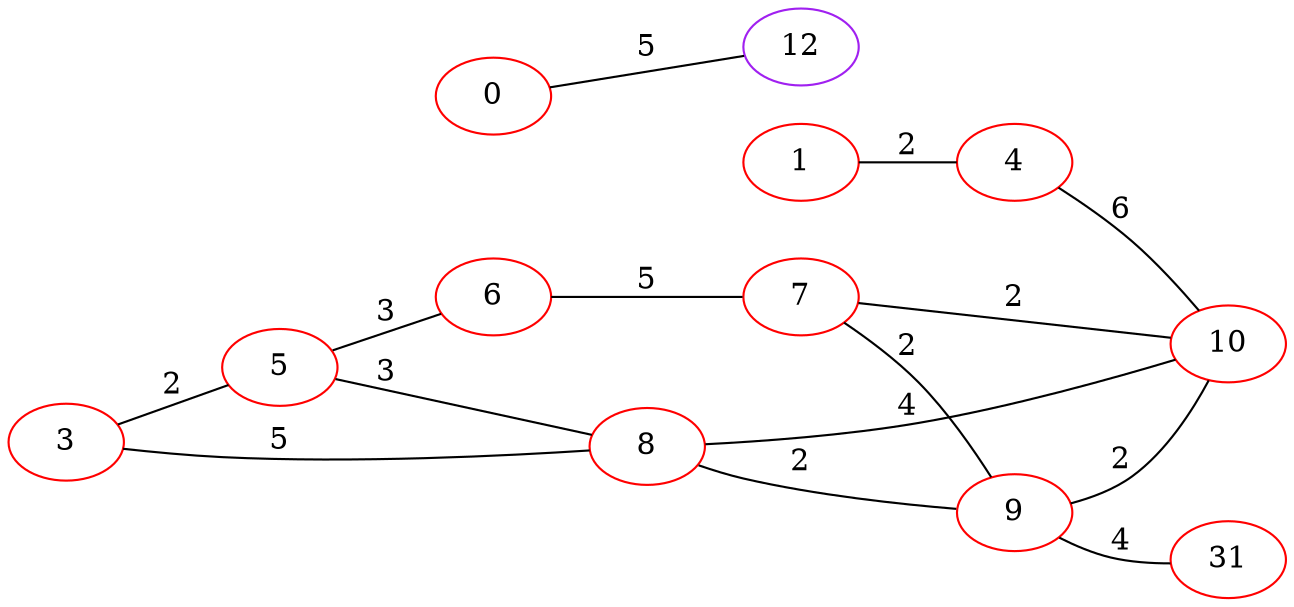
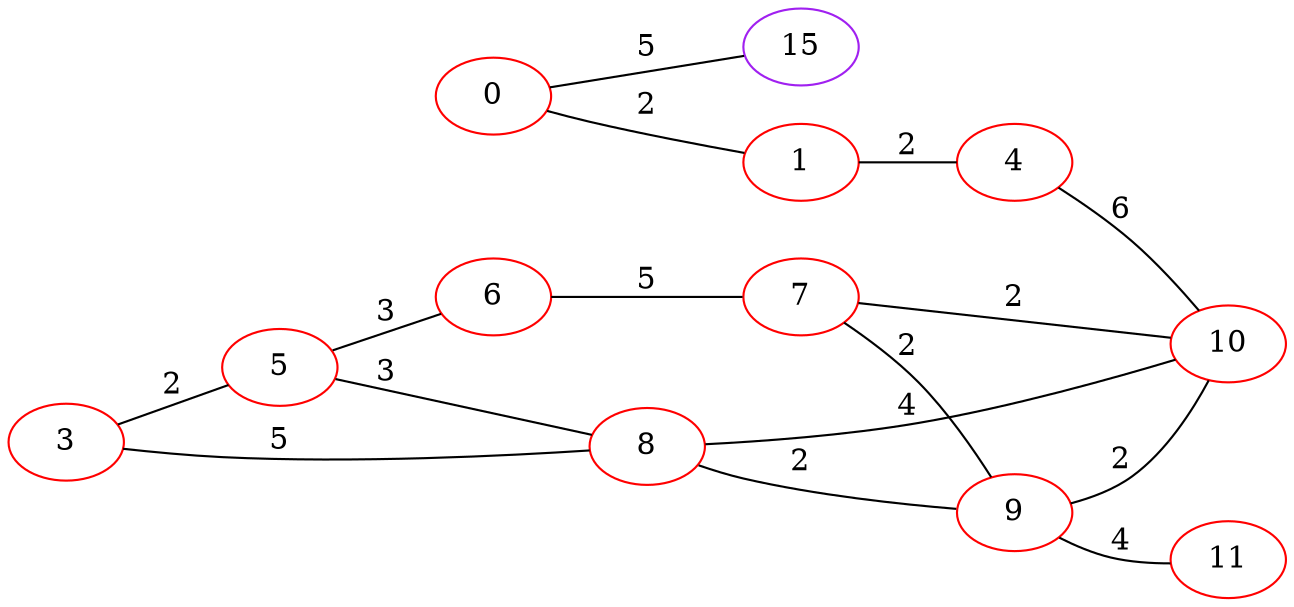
node "12": label "12" -> "15"
edge "0" -- "1": added, label "2"
node "31": label "31" -> "11"
